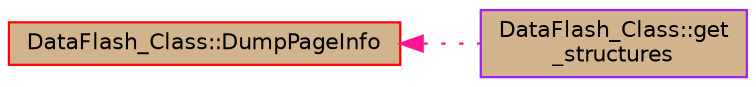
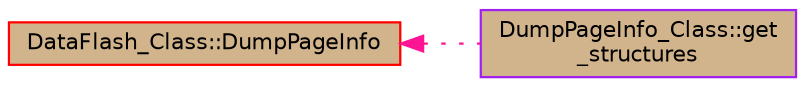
node "DataFlash_Class::get _structures": label "DataFlash_Class::get _structures" -> "DumpPageInfo_Class::get _structures"
